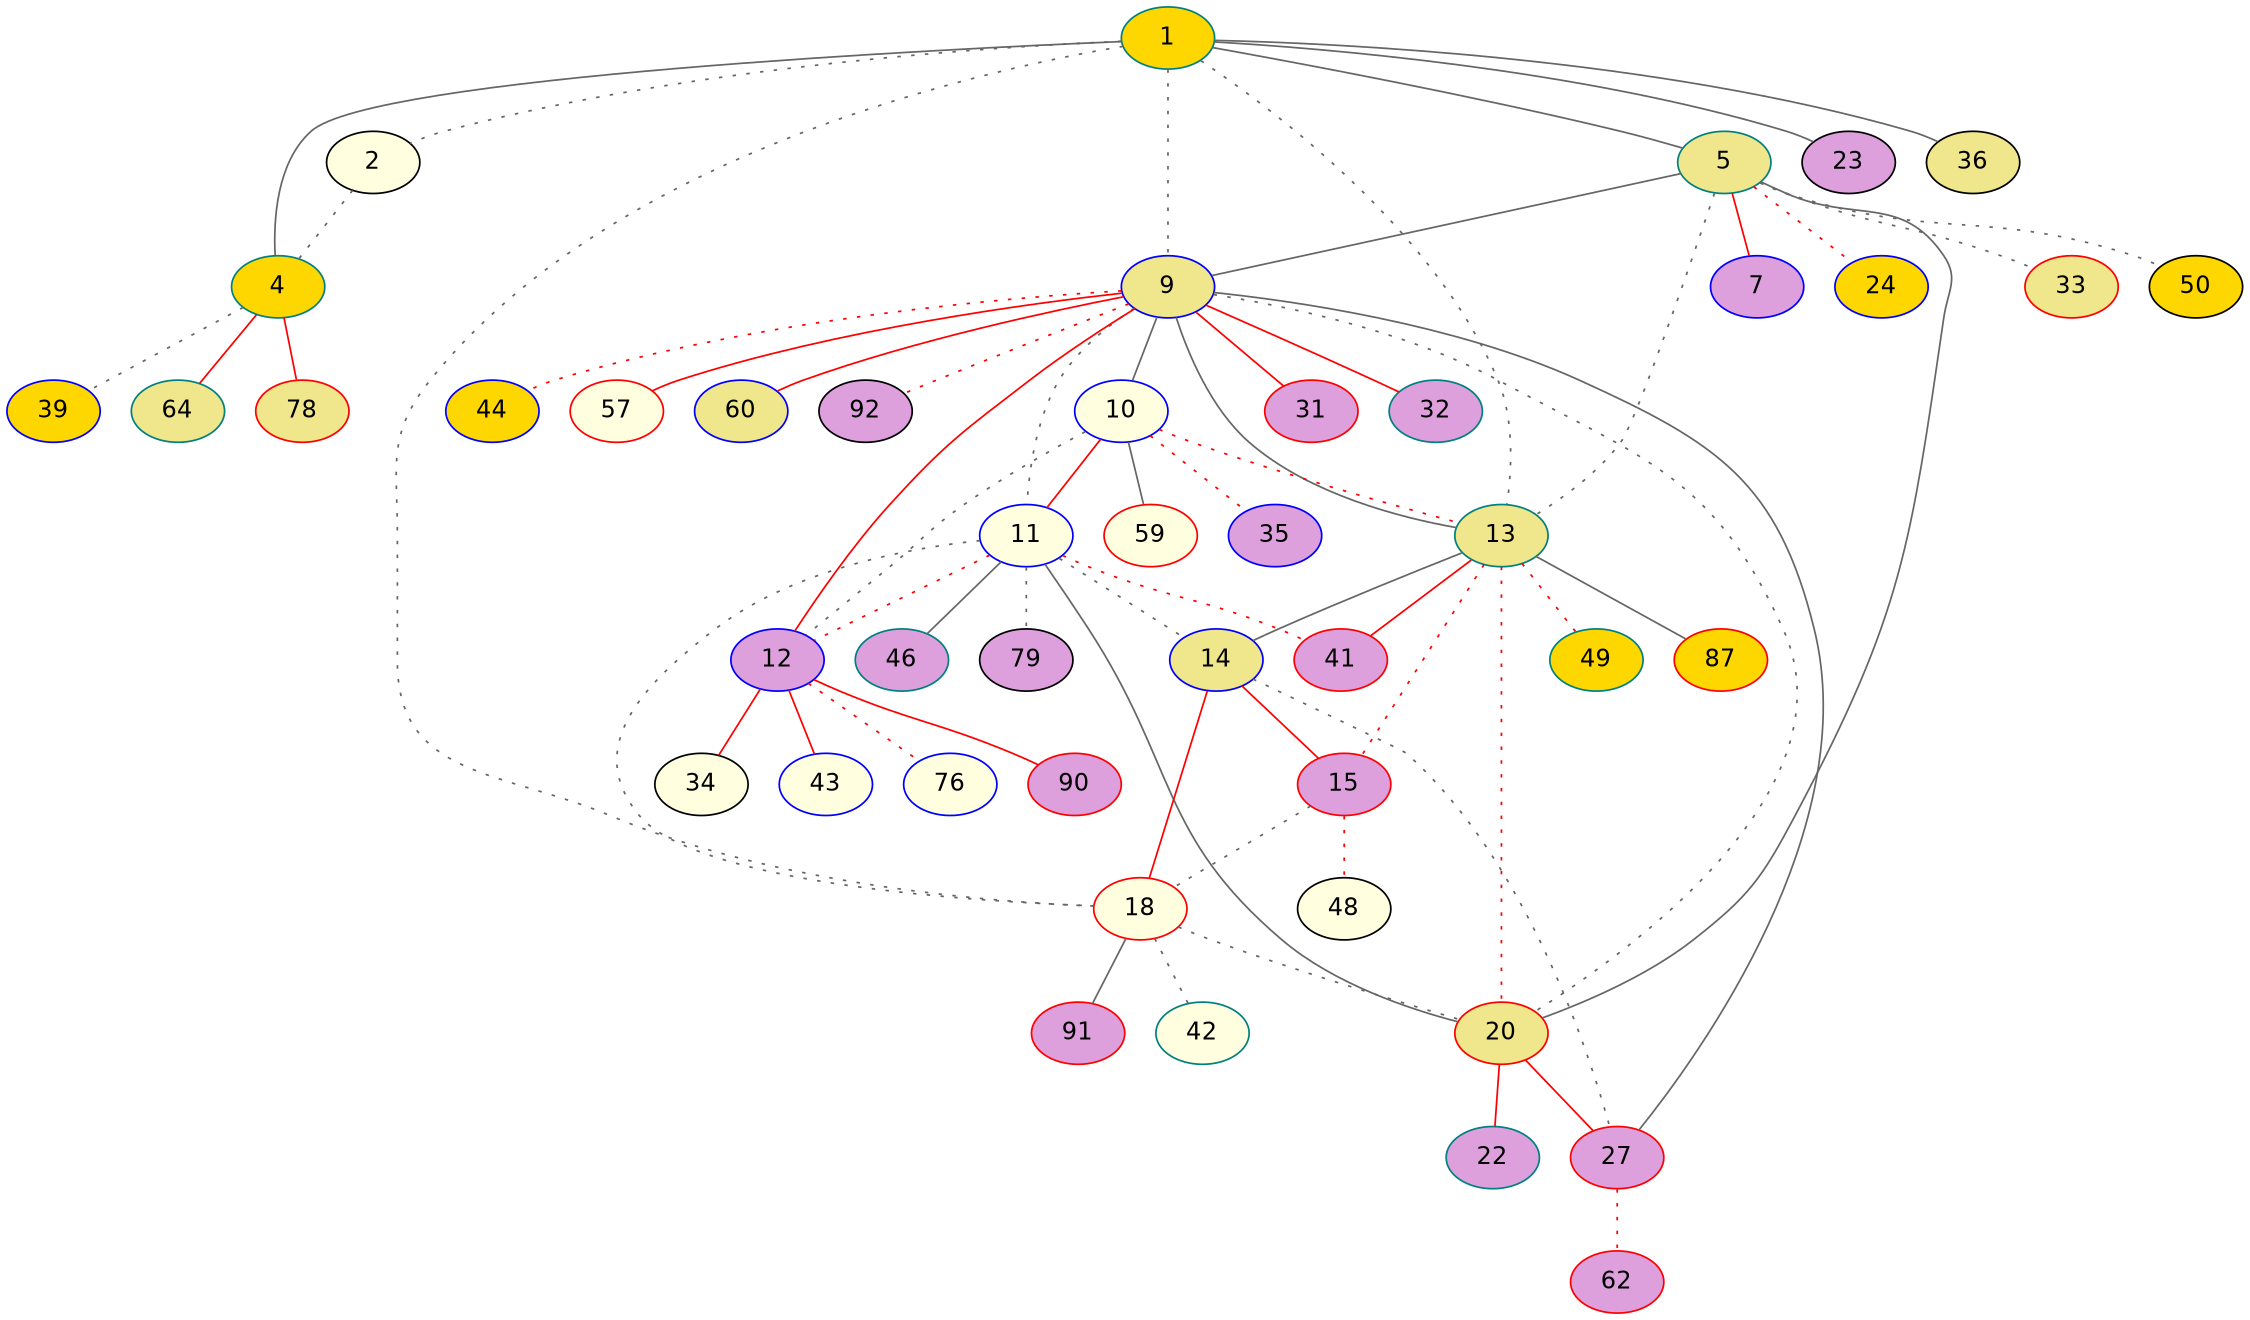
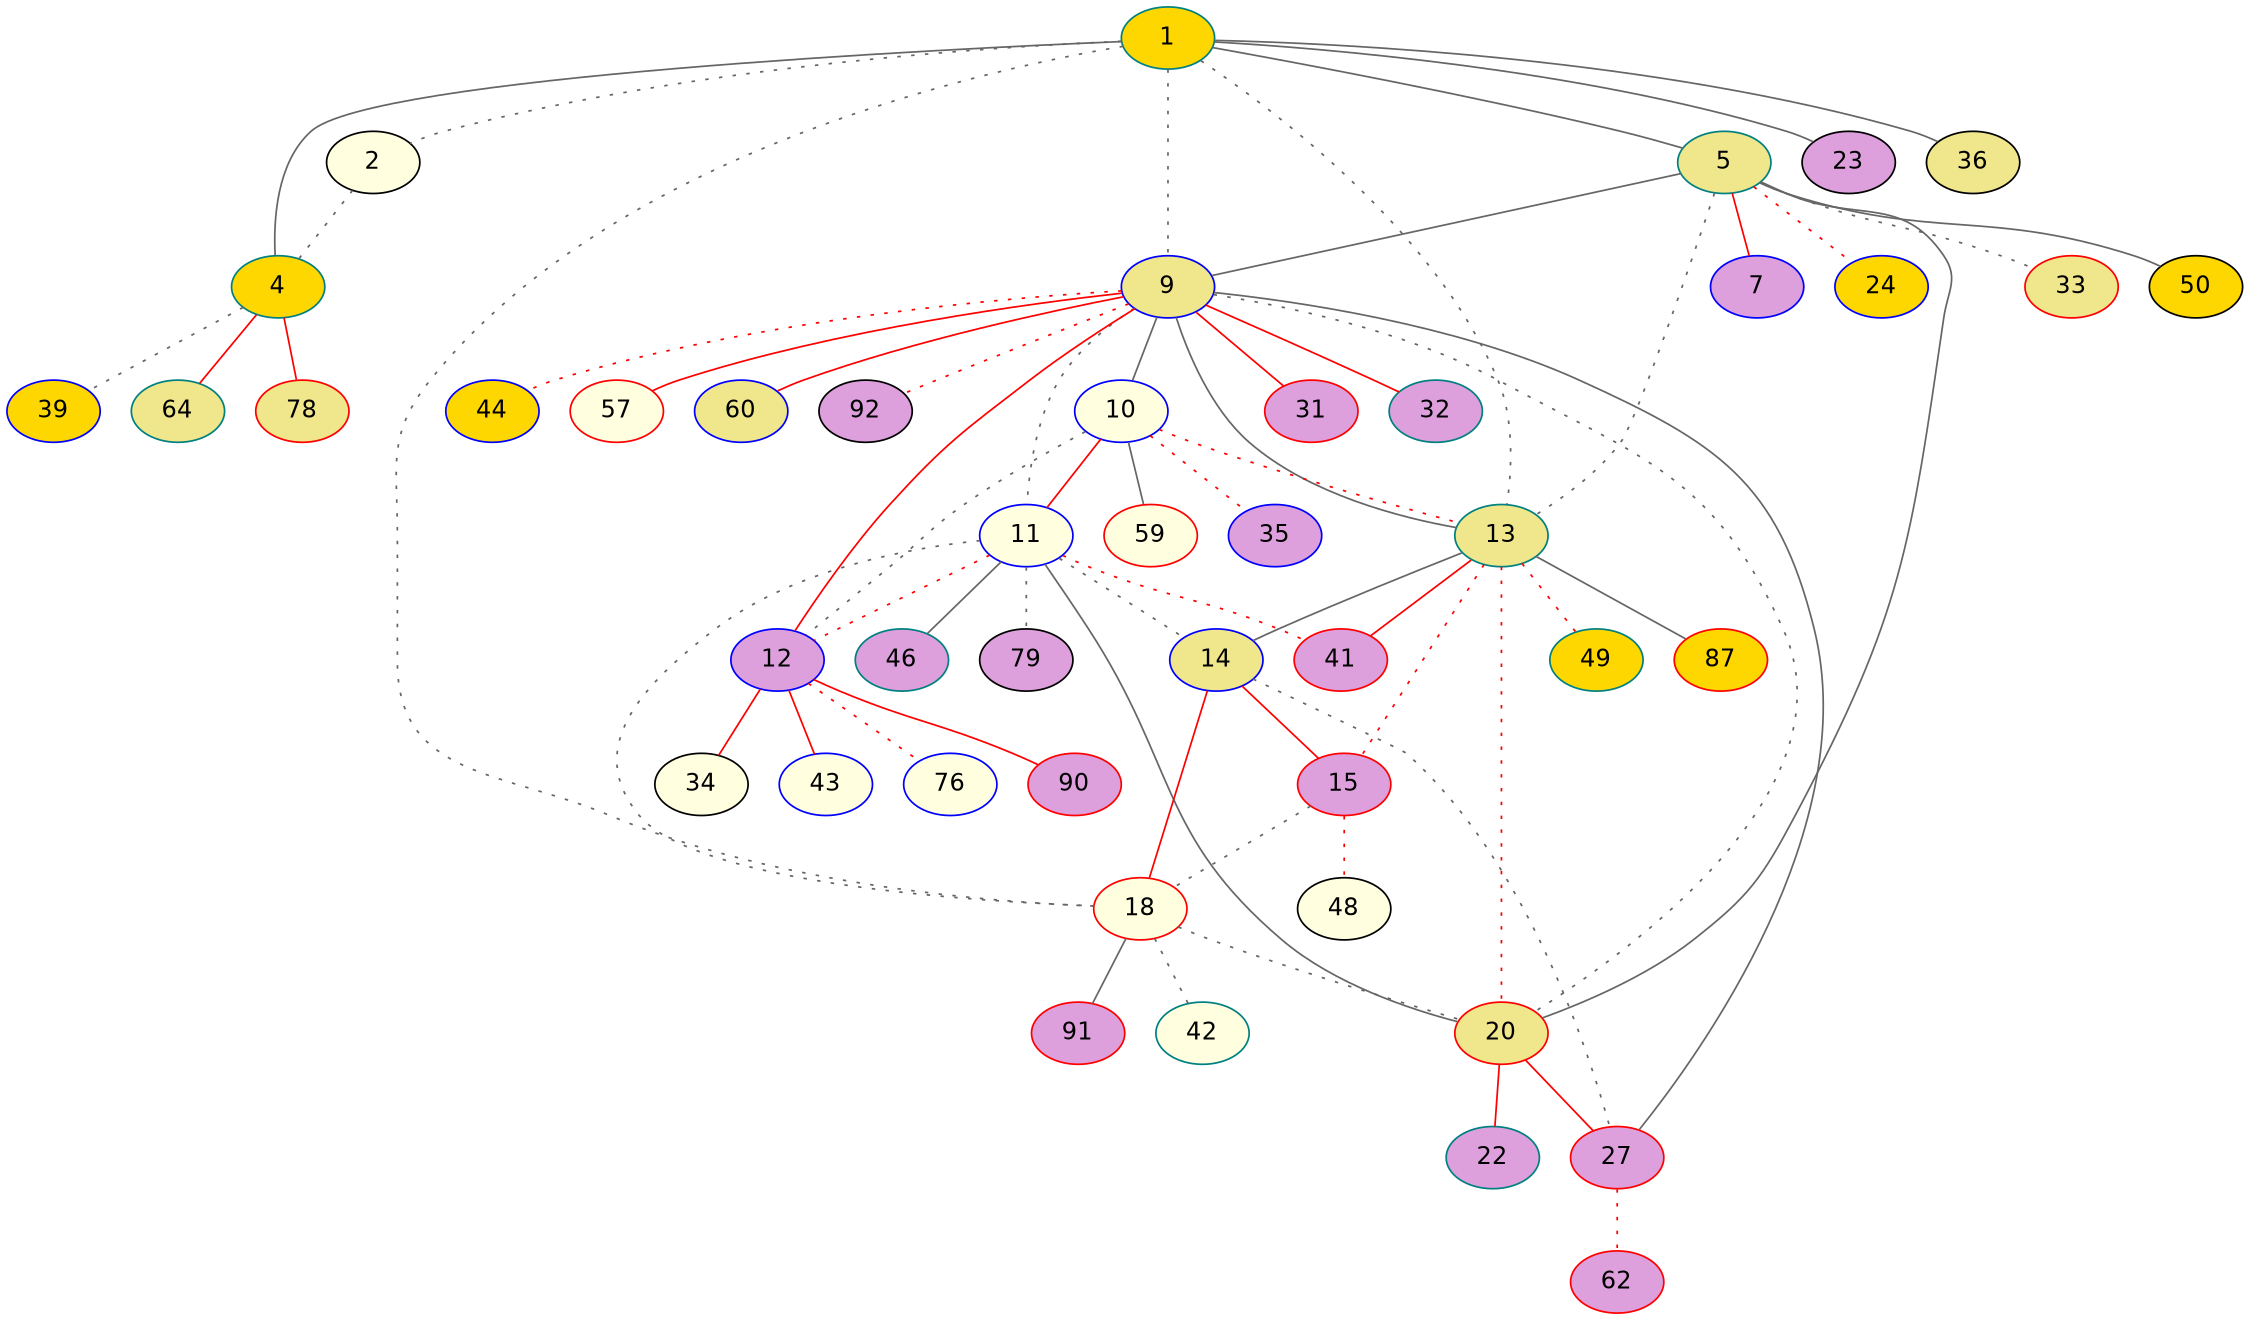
edge "5" -- "50": style dotted -> solid
